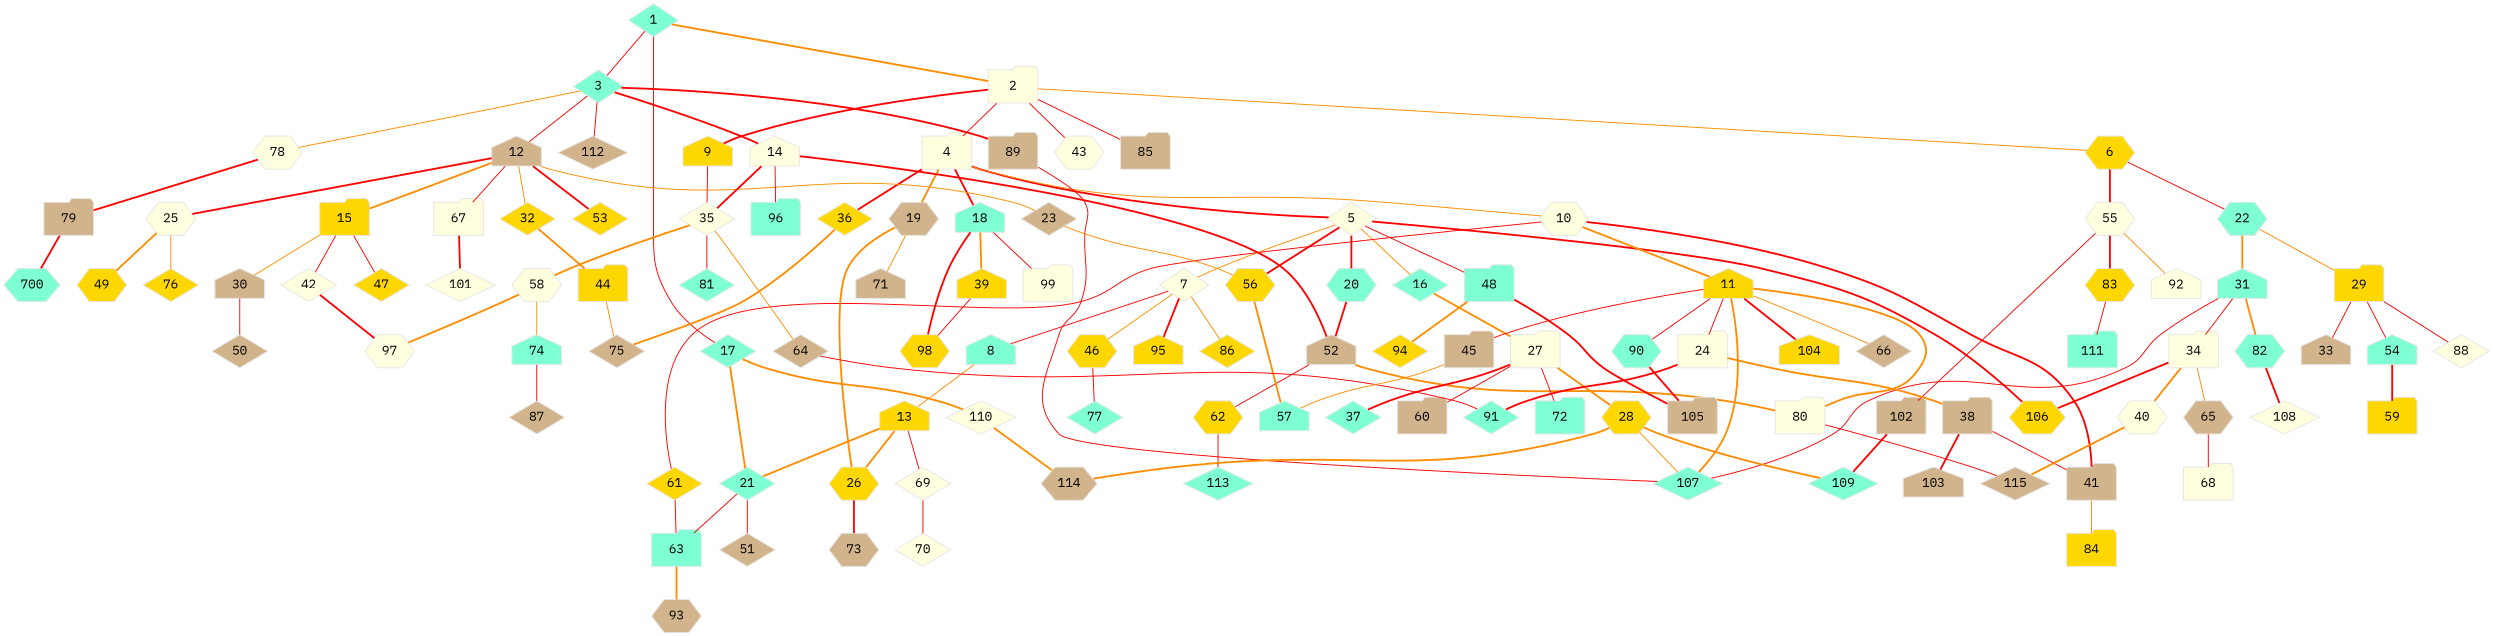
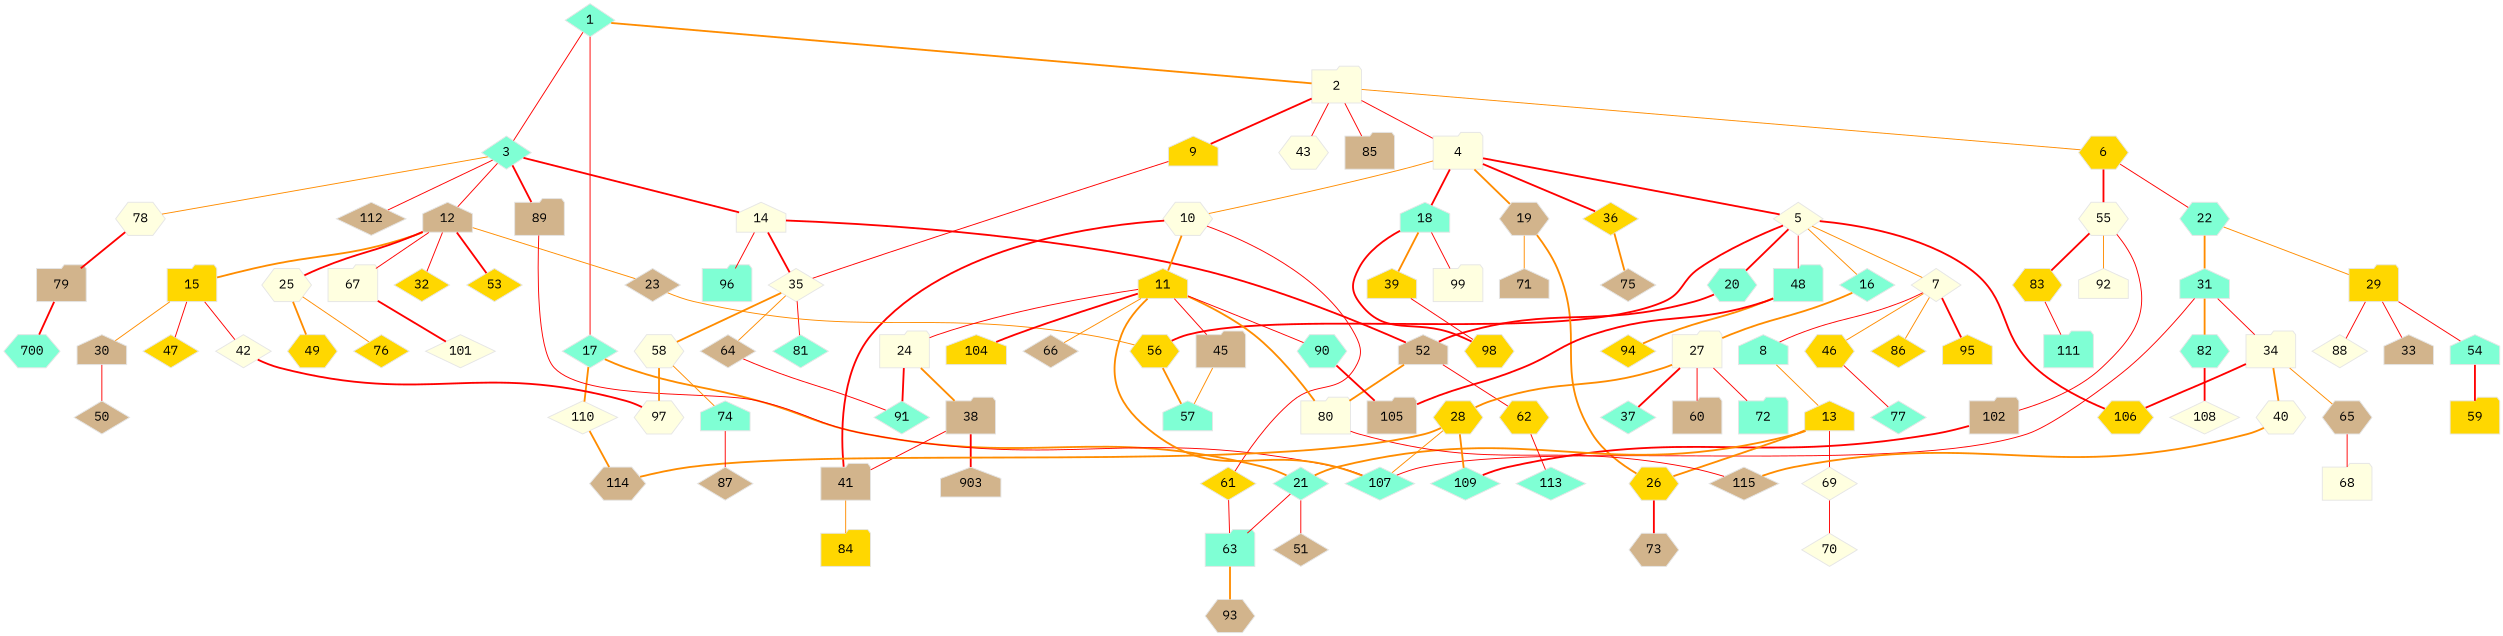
edge "12" -- "32": color darkorange -> red
node "44": removed
node "103": label "103" -> "903"
